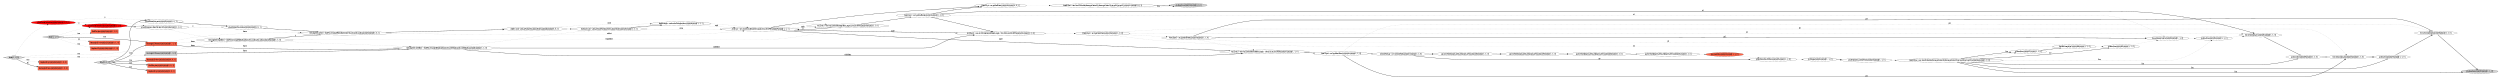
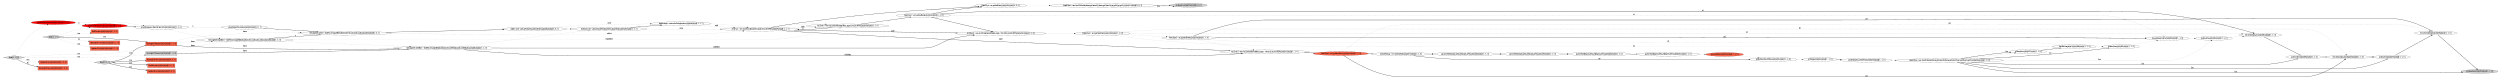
node "g2.setPaint(this.paint)@@@3@@@['0', '0', '1']": removed
node "Point2D pt4 = arc3.getStartPoint()@@@16@@@['1', '1', '0']": fillcolor white -> tomato
